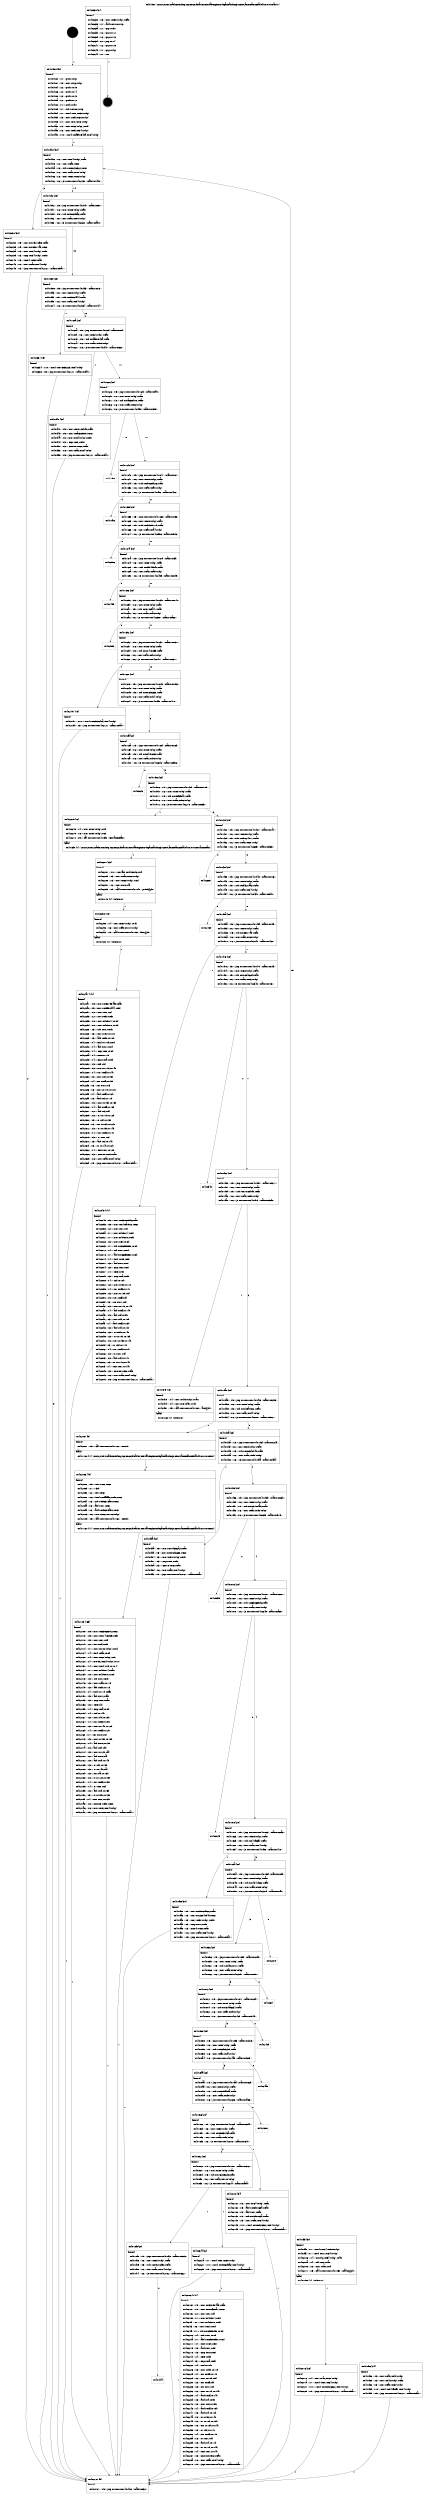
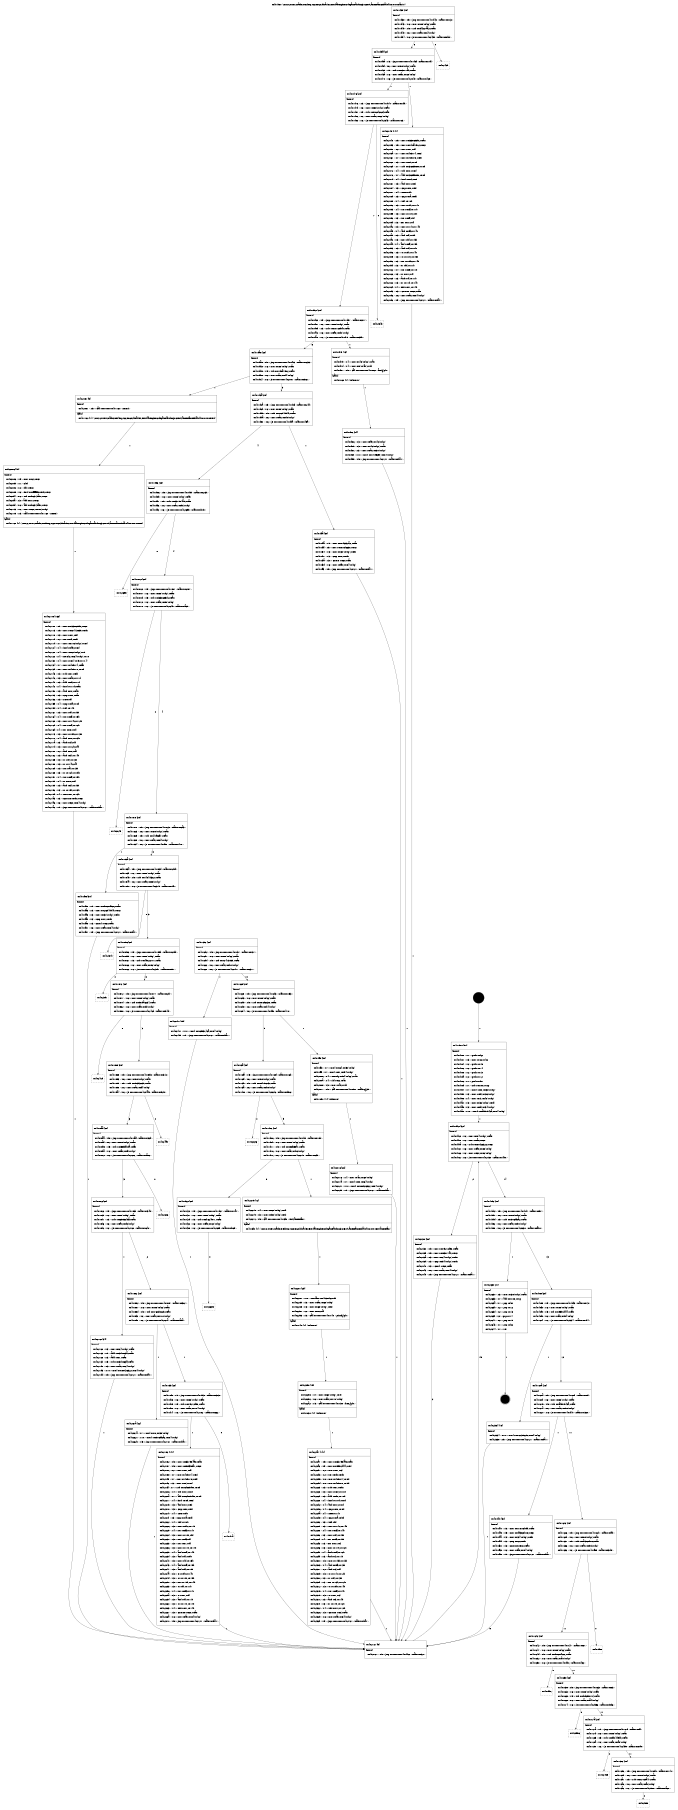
edge "0x401f79 [13]" -> "0x401f86 [24]": added, label "1"
edge "0x401c96 [28]" -> "0x401cb2 [28]": removed, label "11"
edge "0x401d22 [28]" -> "0x401d3e [28]": removed, label "8"
edge "0x401cce [28]" -> "0x401ff8 [30]": added, label "1"
edge "0x401bd2 [28]" -> "0x402630 [21]": added, label "1"
edge "0x40261a [22]" -> "0x4021e2 [147]": now "0x401efe [28]" -> "0x4021e2 [147]"
